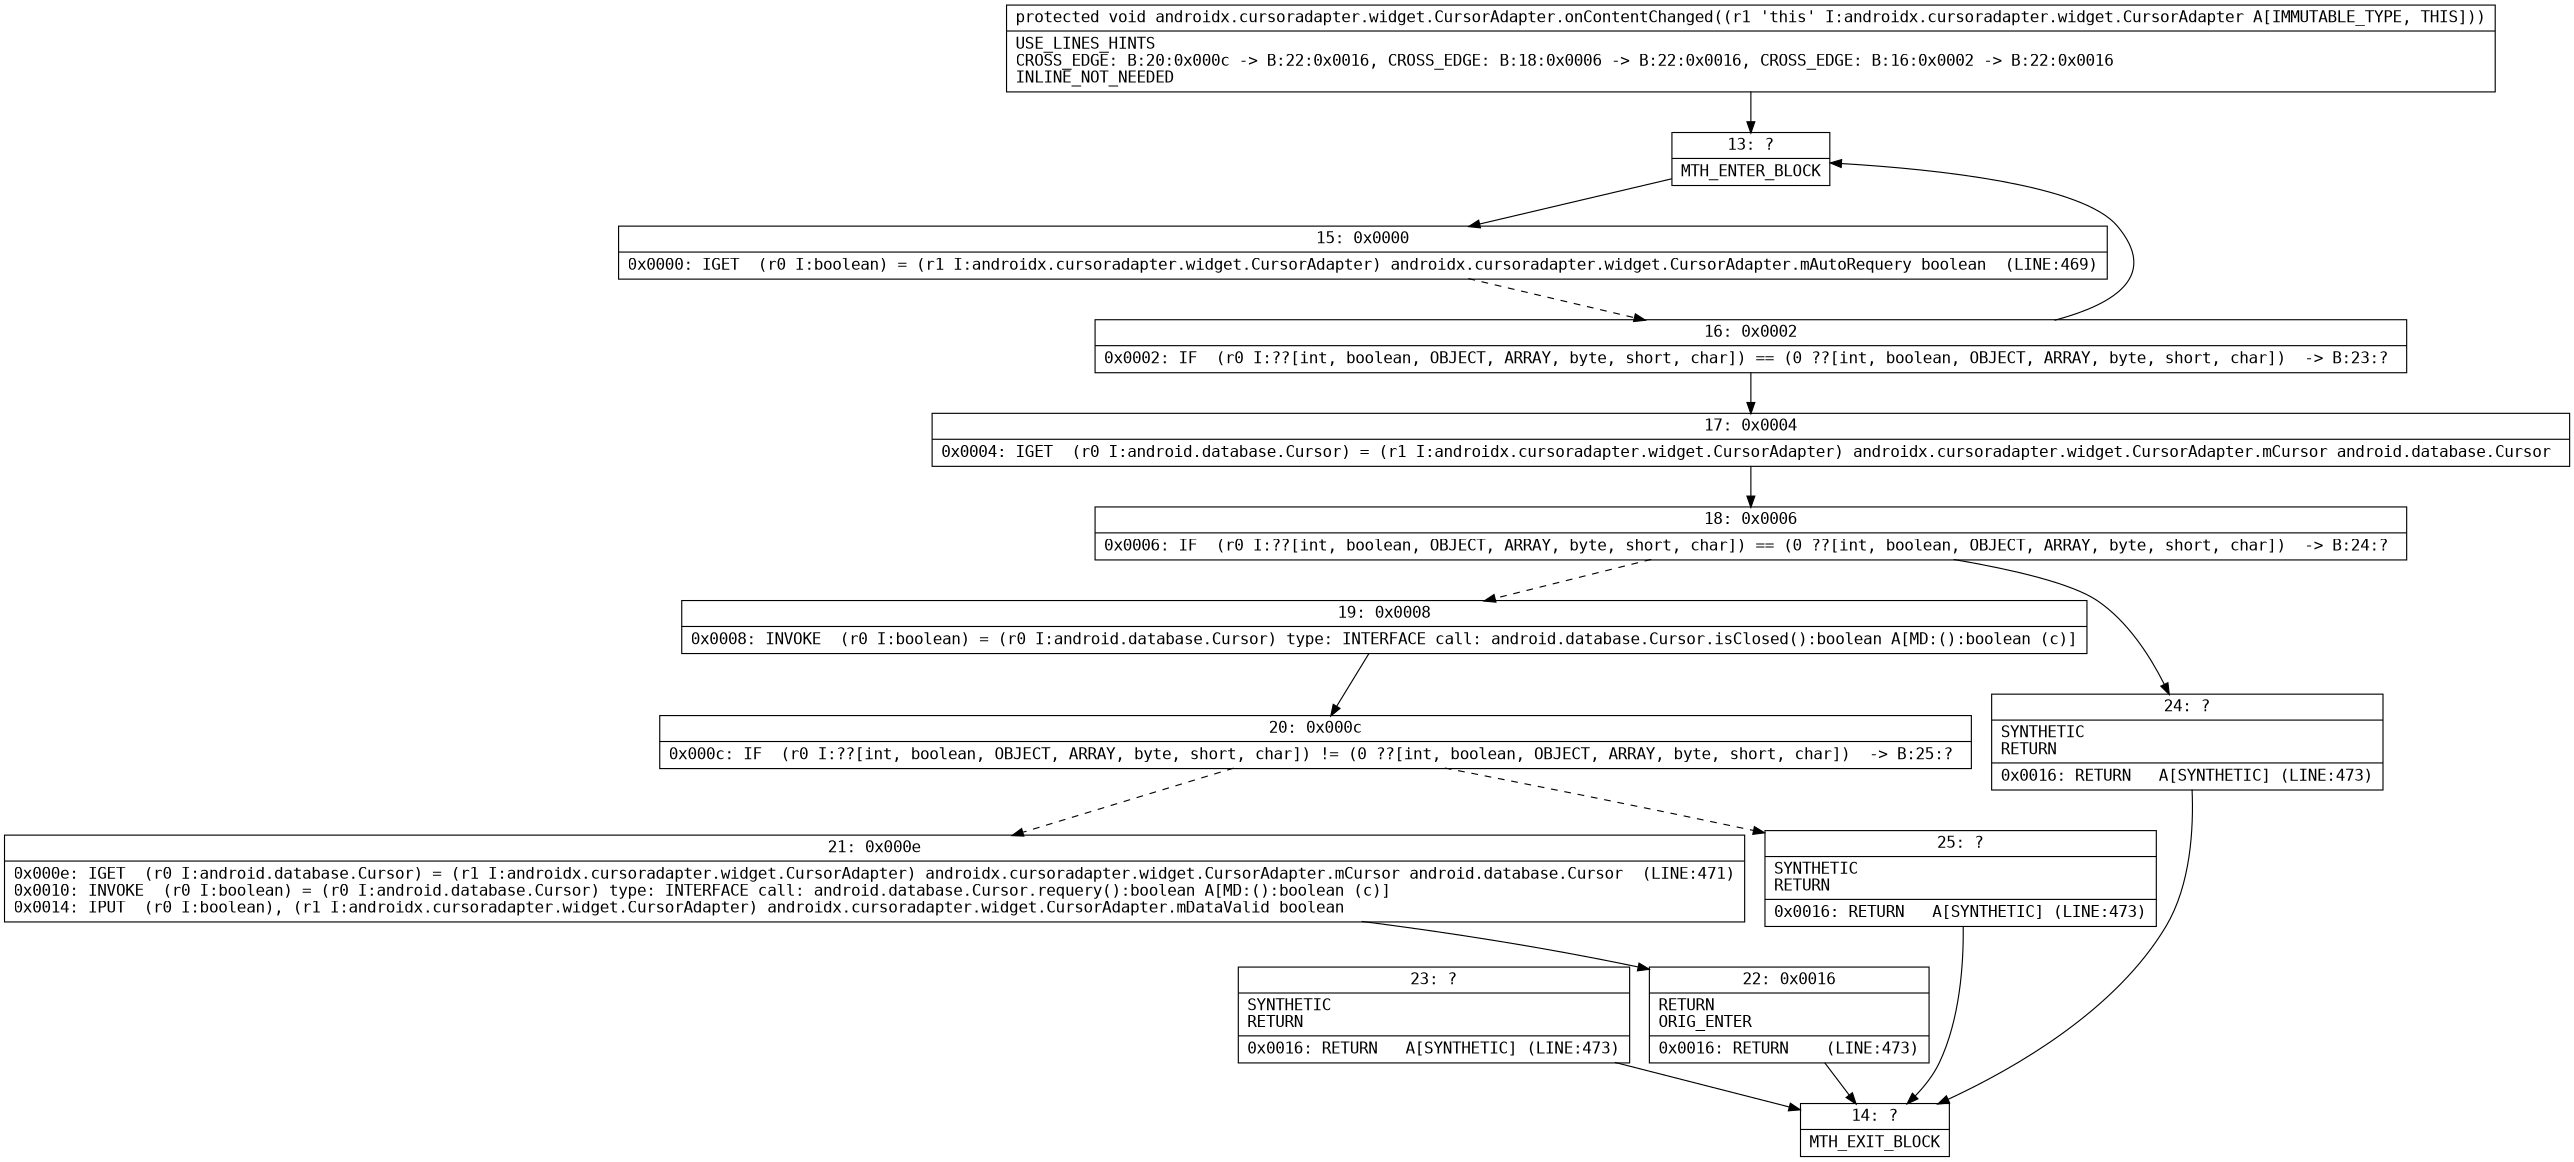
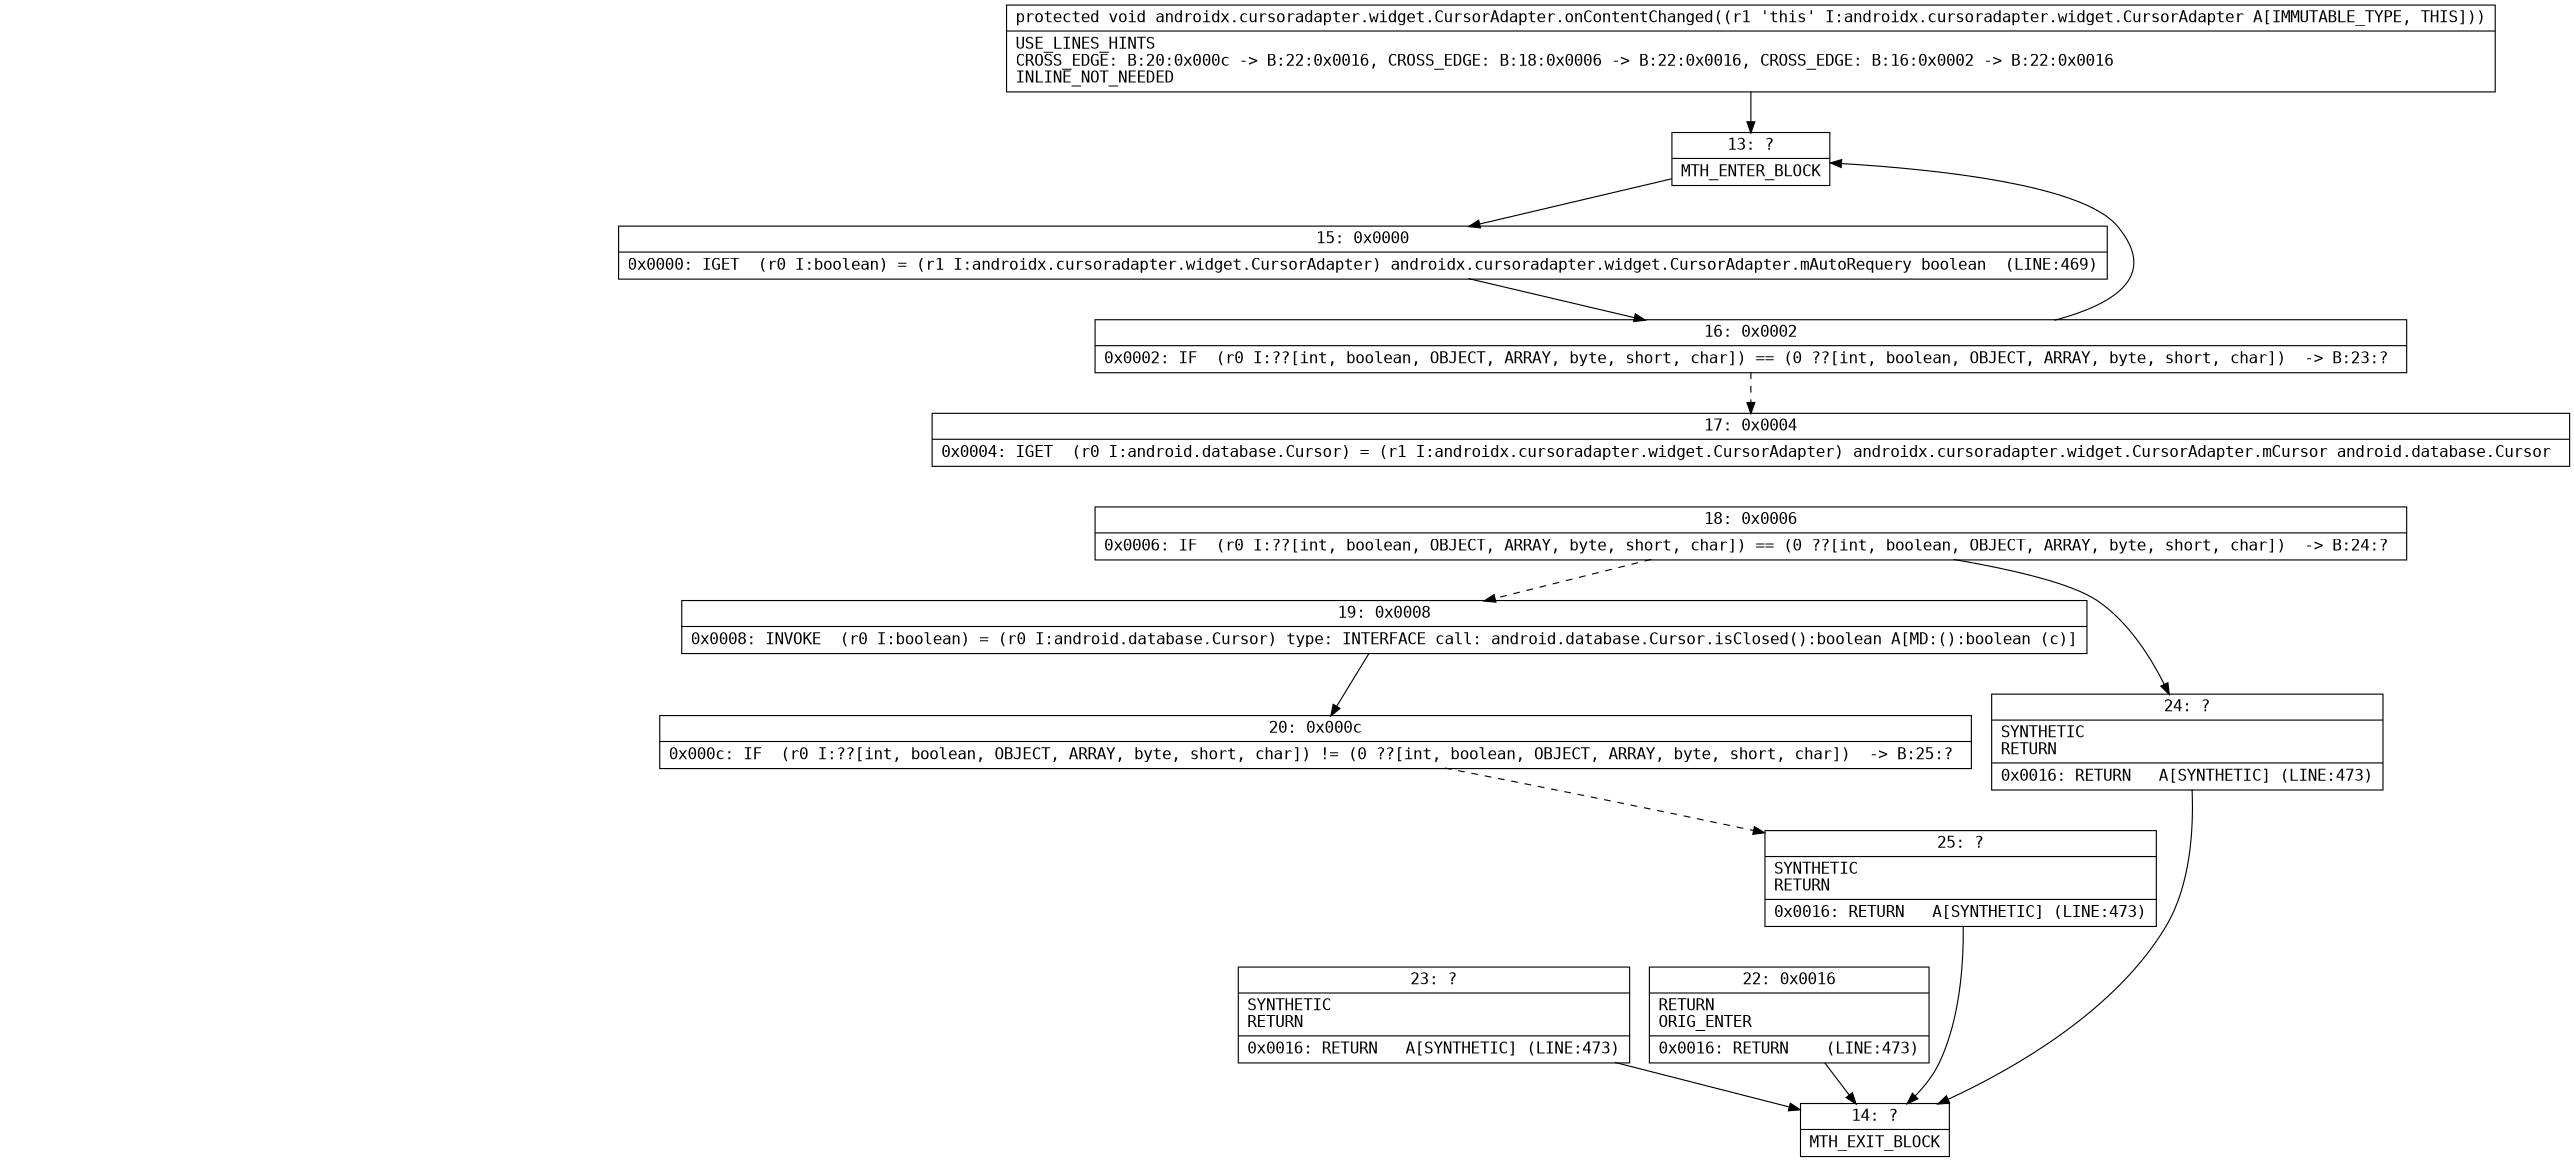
edge "15: 0x0000" -> "16: 0x0002": style dashed -> solid
edge "16: 0x0002" -> "17: 0x0004": style solid -> dashed
edge "17: 0x0004" -> "18: 0x0006": removed
node "21: 0x000e": removed
